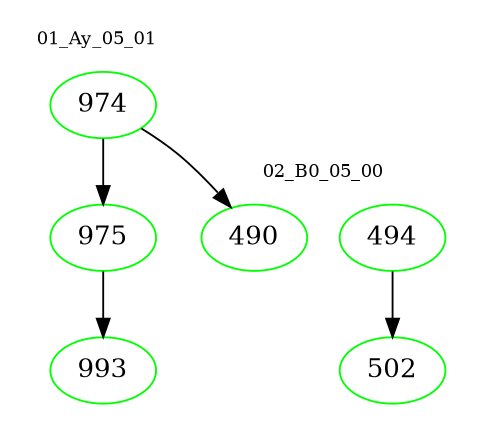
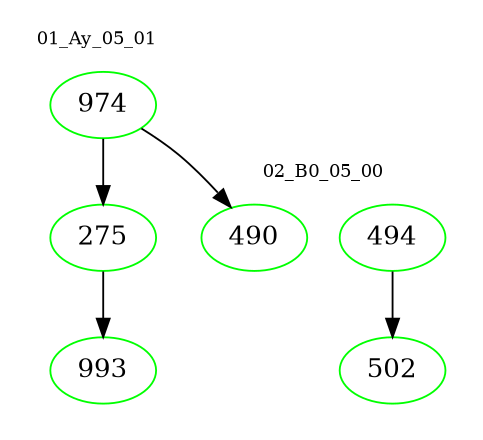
node "975": label "975" -> "275"
